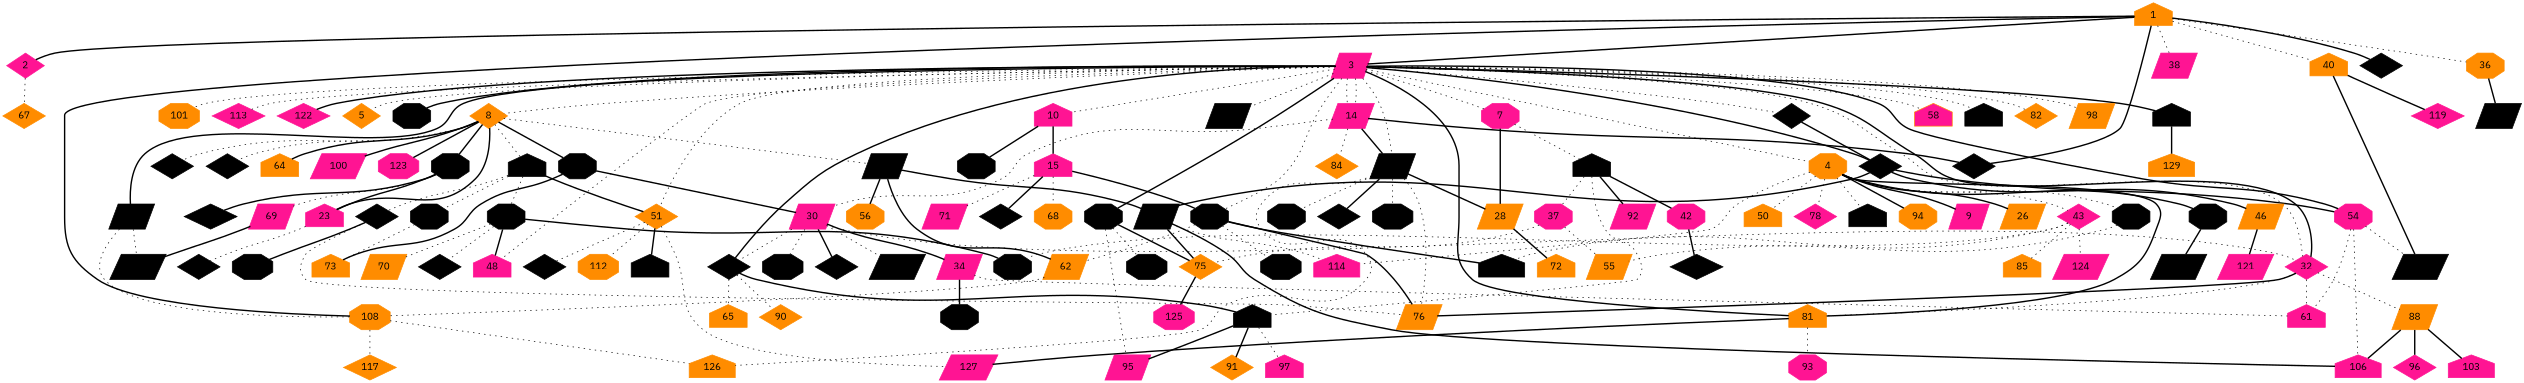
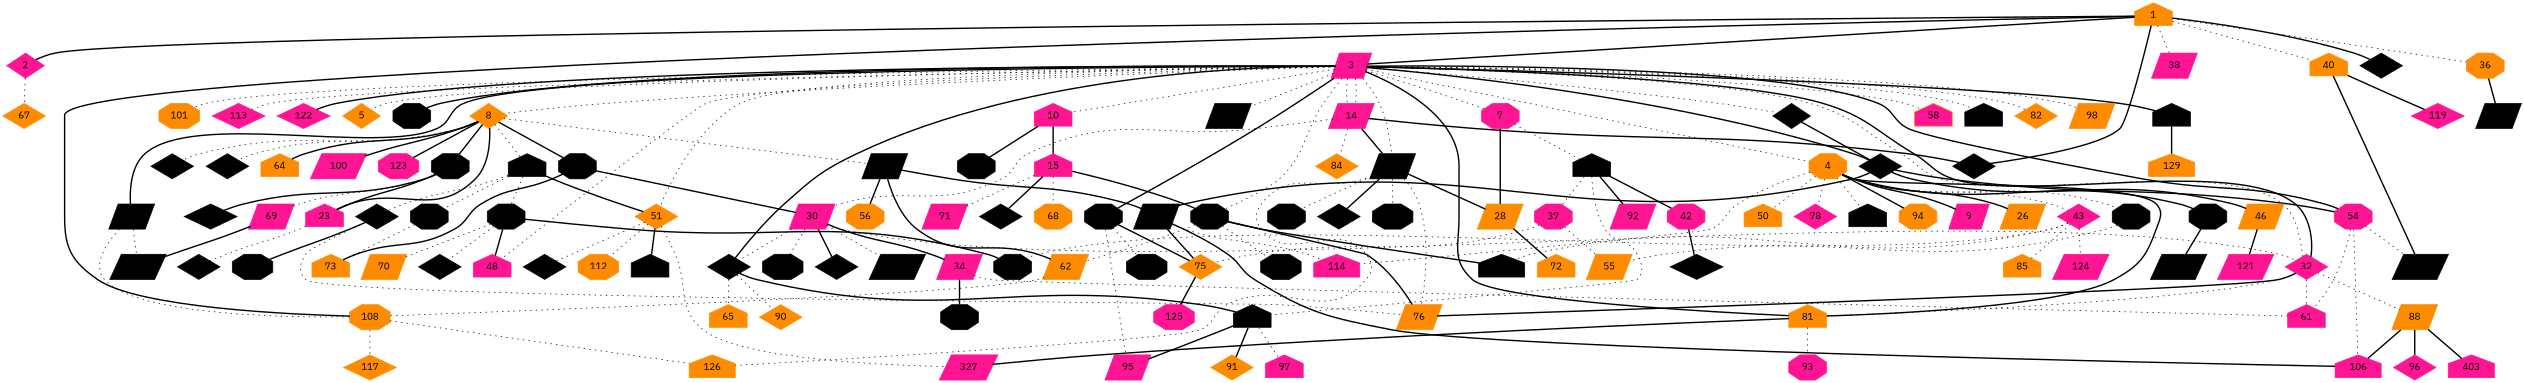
node "127": label "127" -> "327"
node "103": label "103" -> "403"
